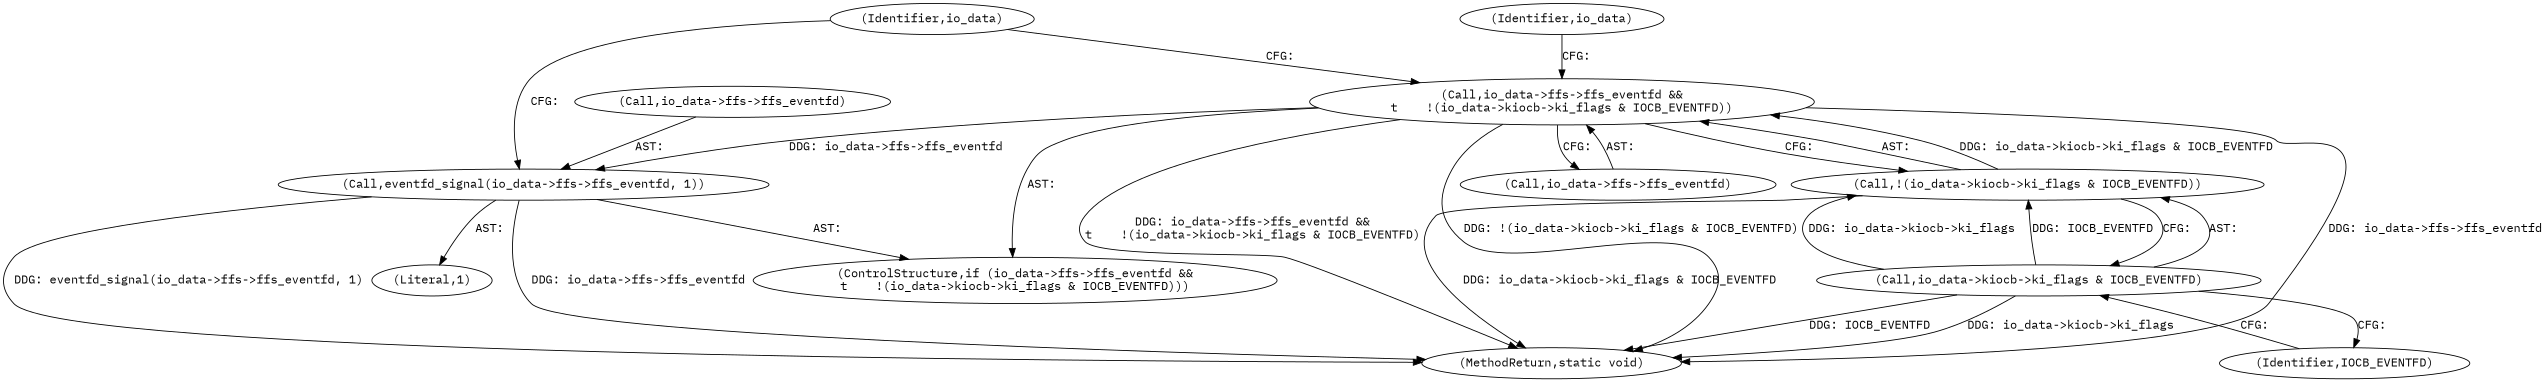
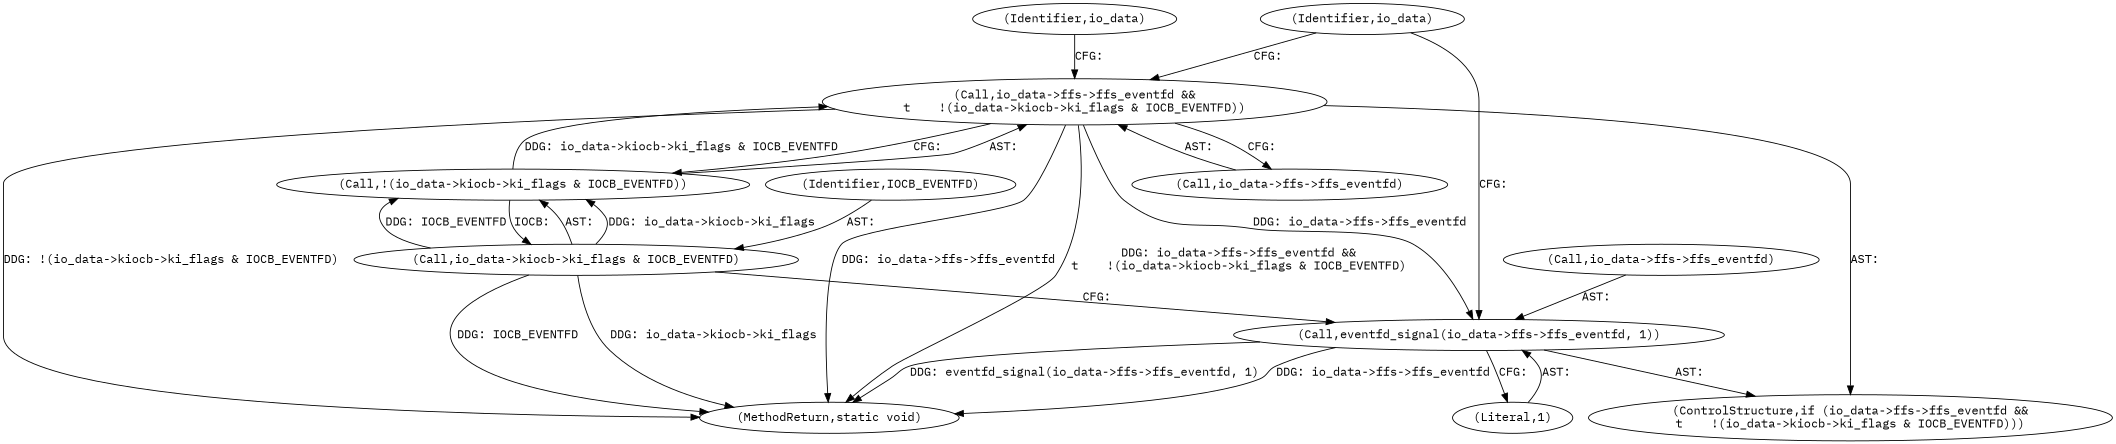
edge "(Call,!(io_data->kiocb->ki_flags & IOCB_EVENTFD))" -> "(MethodReturn,static void)": removed, label "DDG: io_data->kiocb->ki_flags & IOCB_EVENTFD"
edge "(Call,eventfd_signal(io_data->ffs->ffs_eventfd, 1))" -> "(Literal,1)": label "AST: " -> "CFG: "
edge "(Call,!(io_data->kiocb->ki_flags & IOCB_EVENTFD))" -> "(Call,io_data->kiocb->ki_flags & IOCB_EVENTFD)": label "CFG: " -> "IOCB: "
edge "(Call,io_data->kiocb->ki_flags & IOCB_EVENTFD)" -> "(Identifier,IOCB_EVENTFD)": now "(Call,io_data->kiocb->ki_flags & IOCB_EVENTFD)" -> "(Call,eventfd_signal(io_data->ffs->ffs_eventfd, 1))"
edge "(Identifier,IOCB_EVENTFD)" -> "(Call,io_data->kiocb->ki_flags & IOCB_EVENTFD)": label "CFG: " -> "AST: "
edge "(Literal,1)" -> "(Call,eventfd_signal(io_data->ffs->ffs_eventfd, 1))": added, label "AST:"
